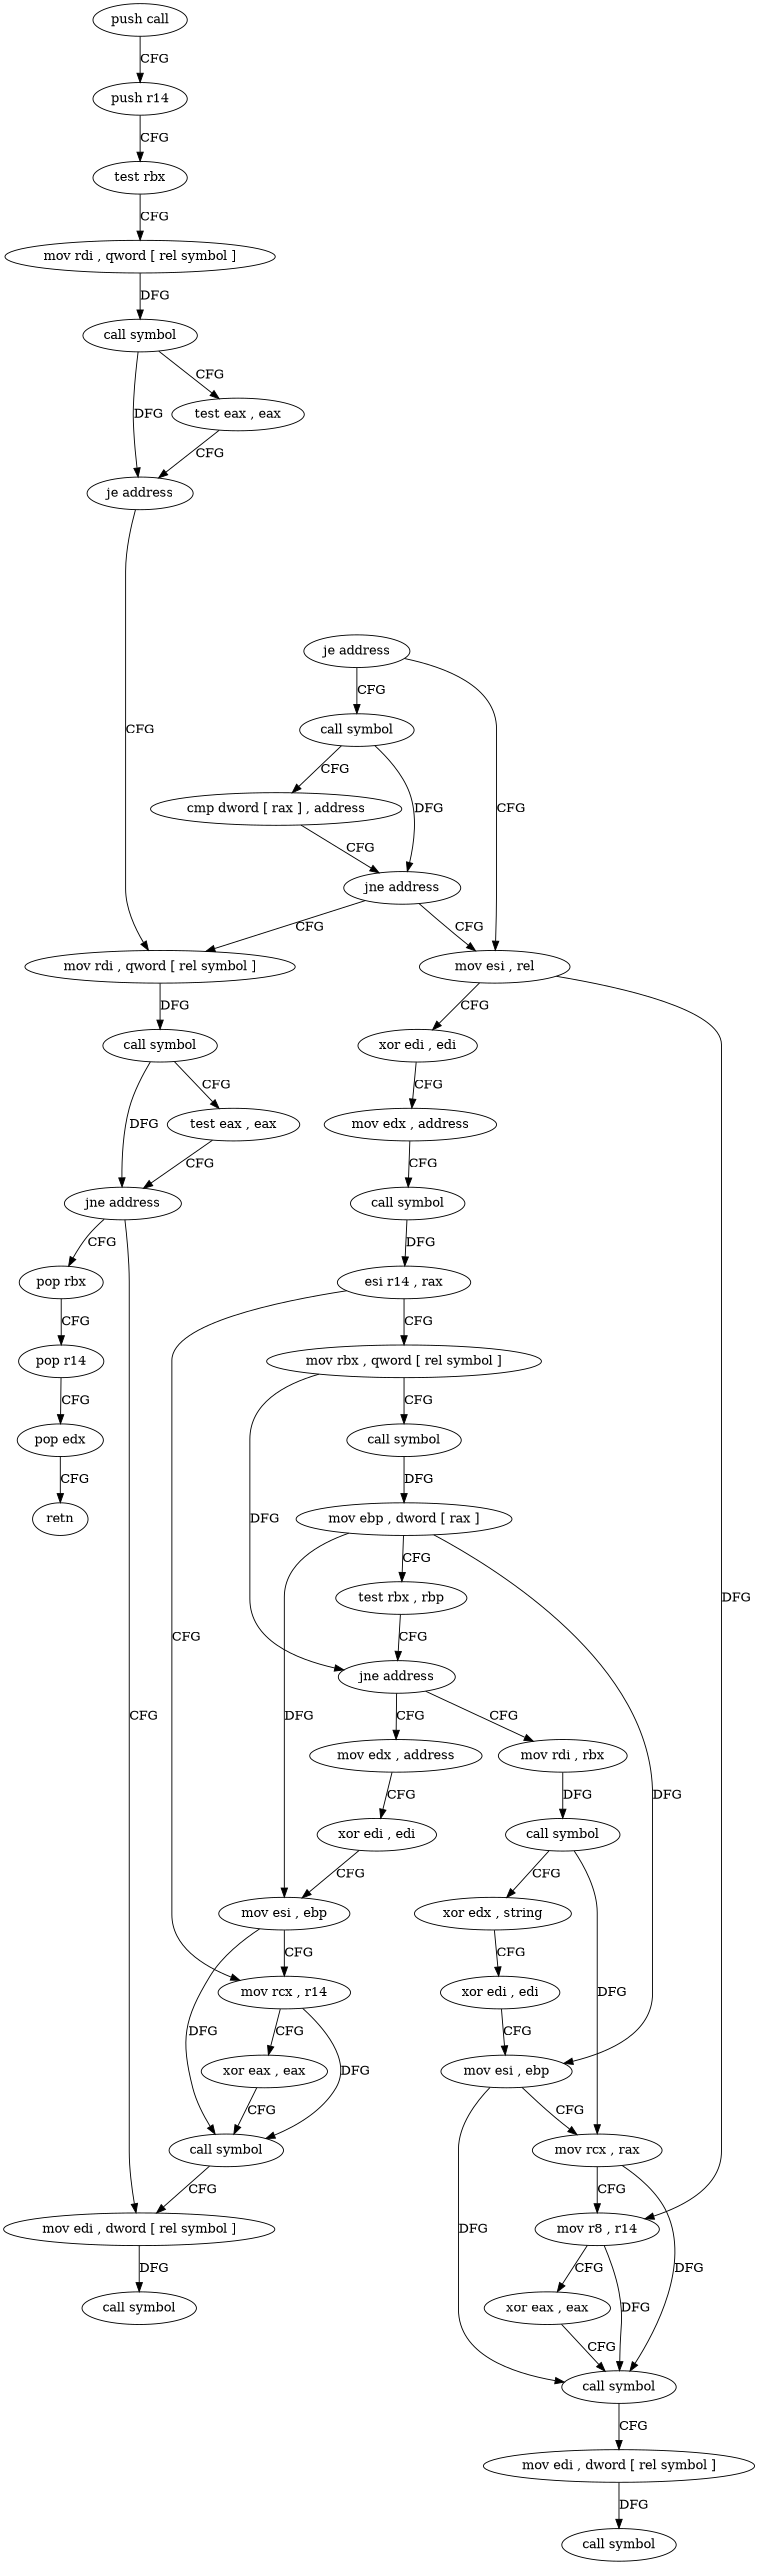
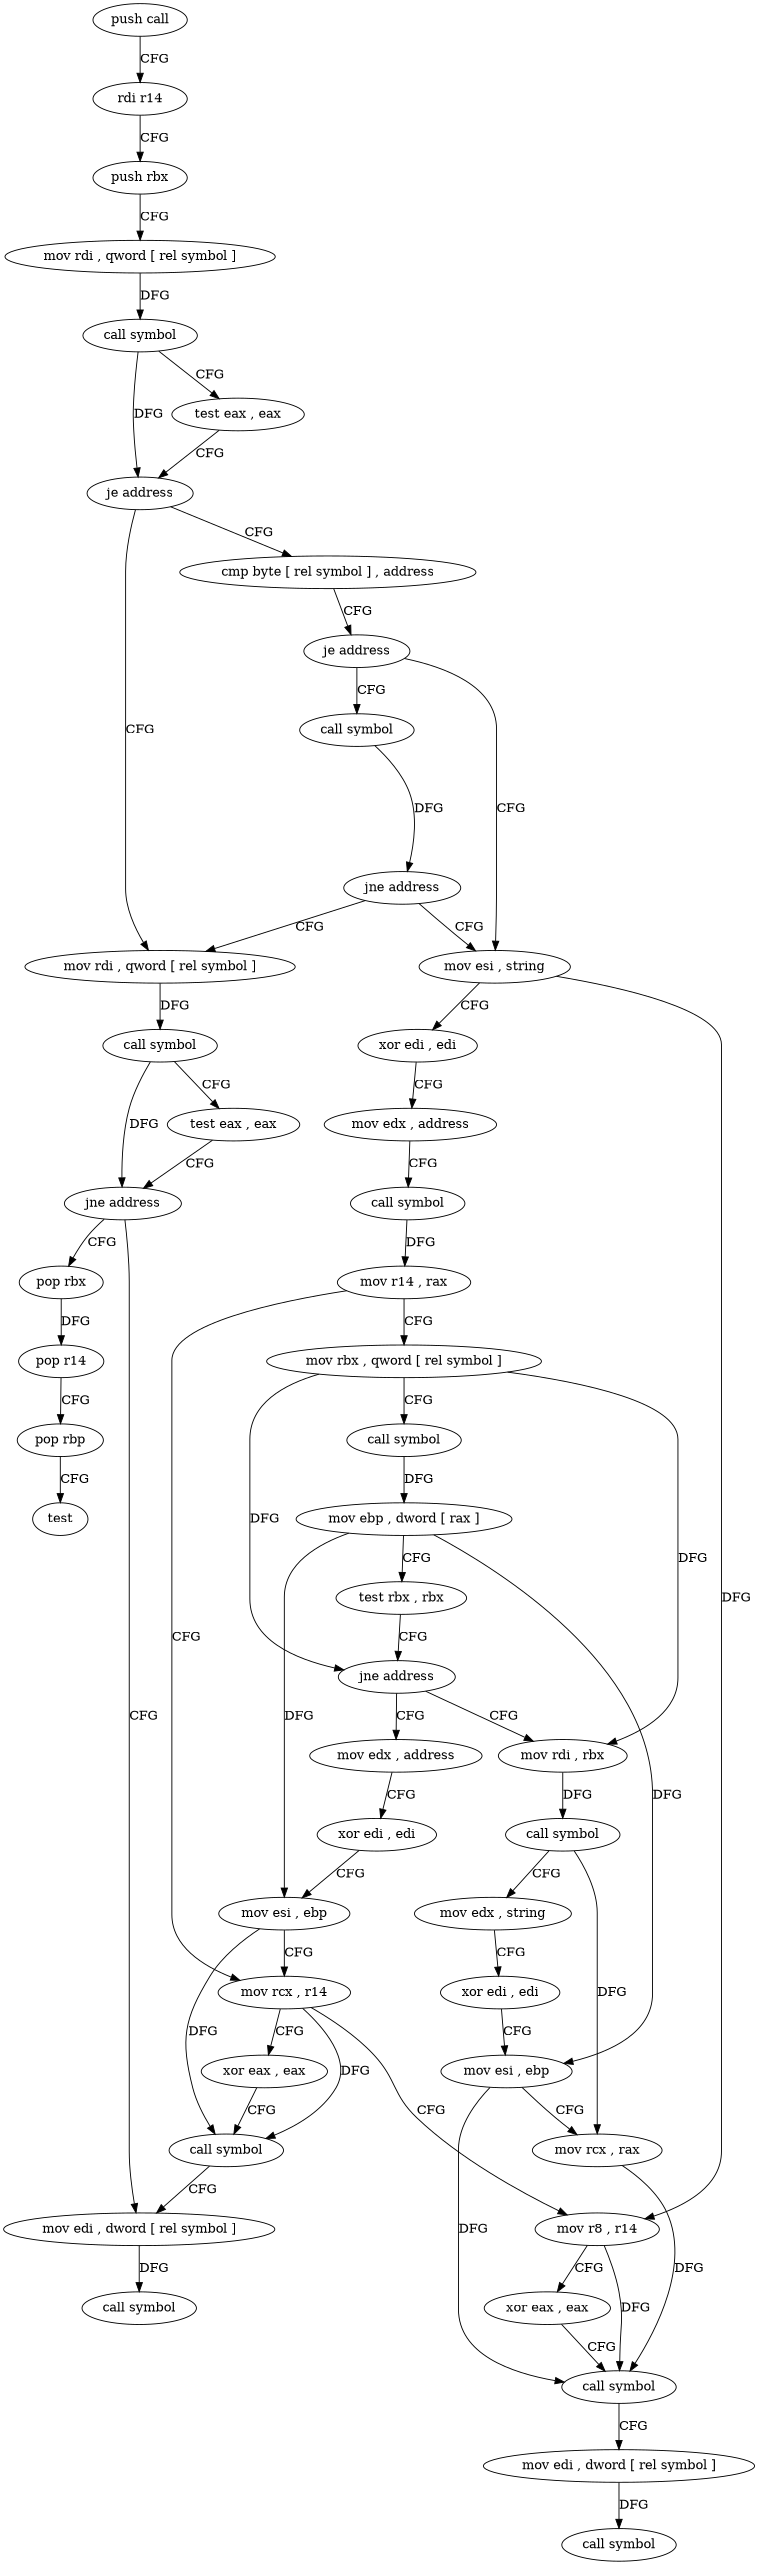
node "push r14": label "push r14" -> "rdi r14"
node "test rbx": label "test rbx" -> "push rbx"
node "cmp byte [ rel symbol ] , address": added
node "cmp dword [ rax ] , address": removed
node "mov esi , rel": label "mov esi , rel" -> "mov esi , string"
node "esi r14 , rax": label "esi r14 , rax" -> "mov r14 , rax"
edge "pop rbx" -> "pop r14": label "CFG" -> "DFG"
node "pop edx": label "pop edx" -> "pop rbp"
edge "mov rbx , qword [ rel symbol ]" -> "mov rdi , rbx": added, label "DFG"
node "retn": label "retn" -> "test"
node "test rbx , rbp": label "test rbx , rbp" -> "test rbx , rbx"
node "xor edx , string": label "xor edx , string" -> "mov edx , string"
edge "mov rcx , rax" -> "mov r8 , r14": now "mov rcx , r14" -> "mov r8 , r14"
